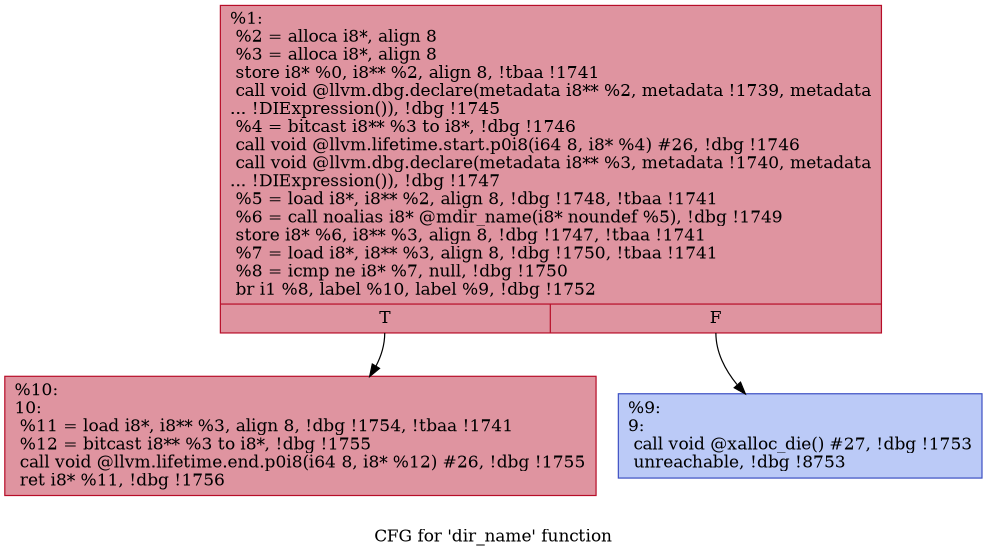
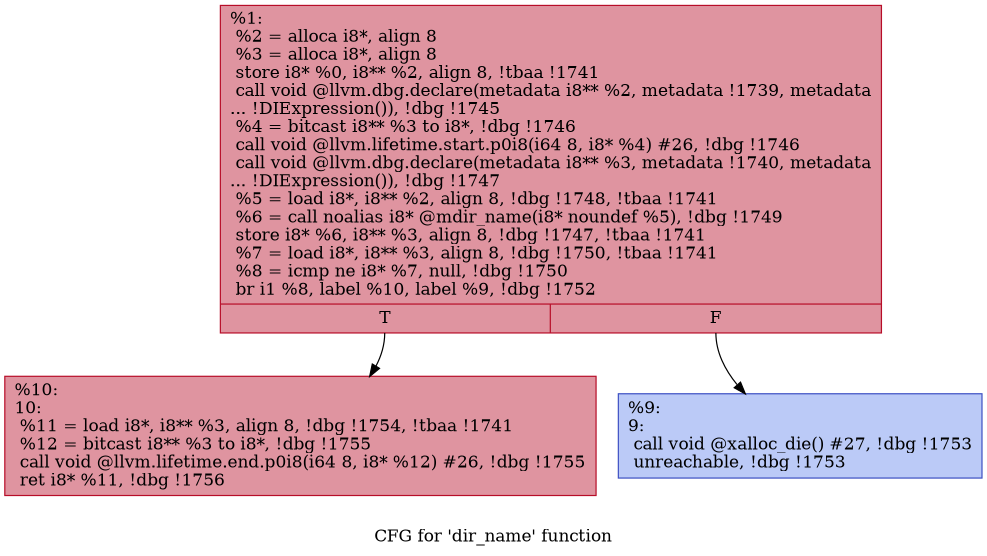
node "%9:": text "unreachable, !dbg !8753" -> "unreachable, !dbg !1753"
